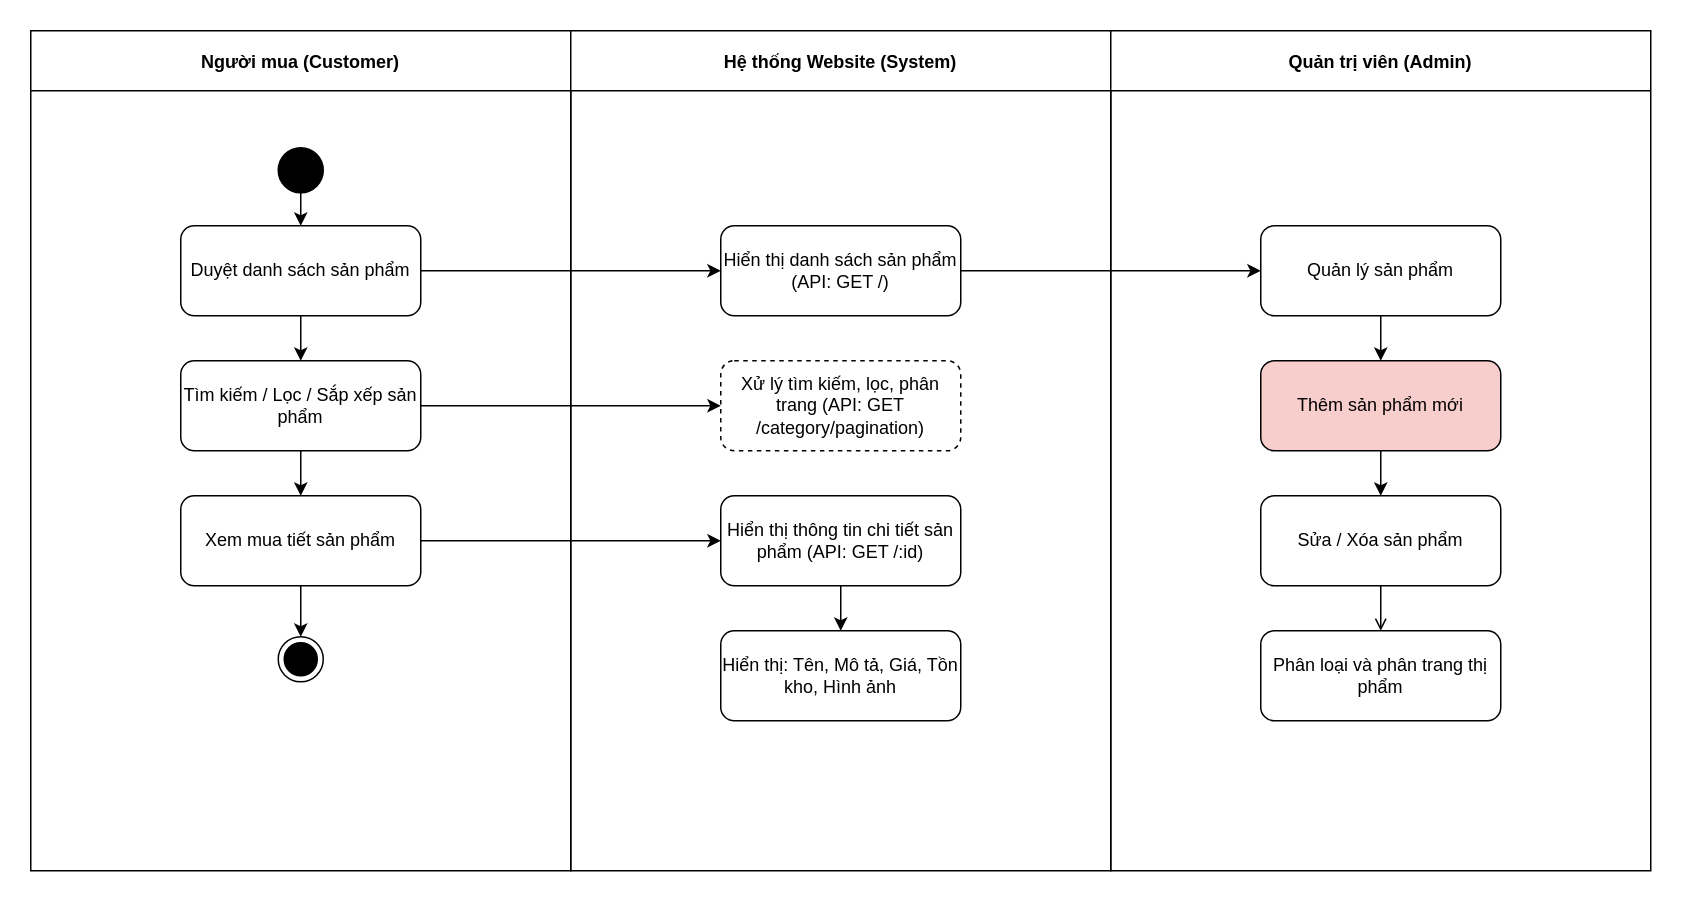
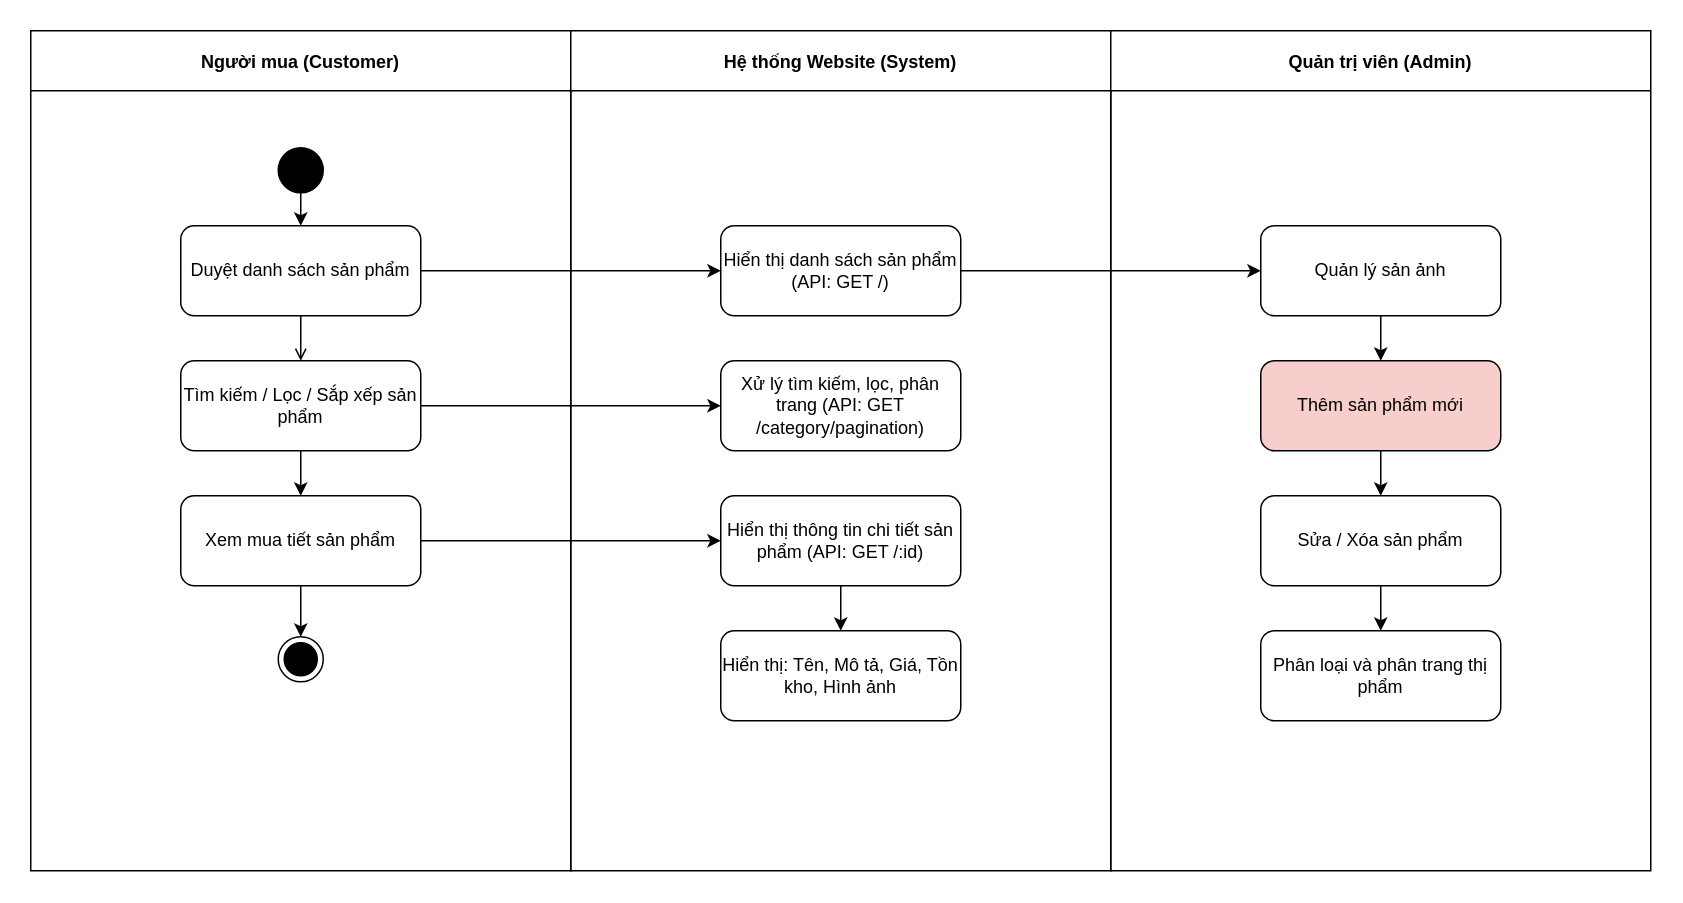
node "Quản lý sản phẩm": label "Quản lý sản phẩm" -> "Quản lý sản ảnh"
edge "Duyệt danh sách sản phẩm" -> "Tìm kiếm / Lọc / Sắp xếp sản phẩm": arrowhead classic -> open
node "Xử lý tìm kiếm, lọc, phân trang (API: GET /category/pagination)": style dashed -> solid
edge "Sửa / Xóa sản phẩm" -> "Phân loại và phân trang thị phẩm": arrowhead open -> classic
